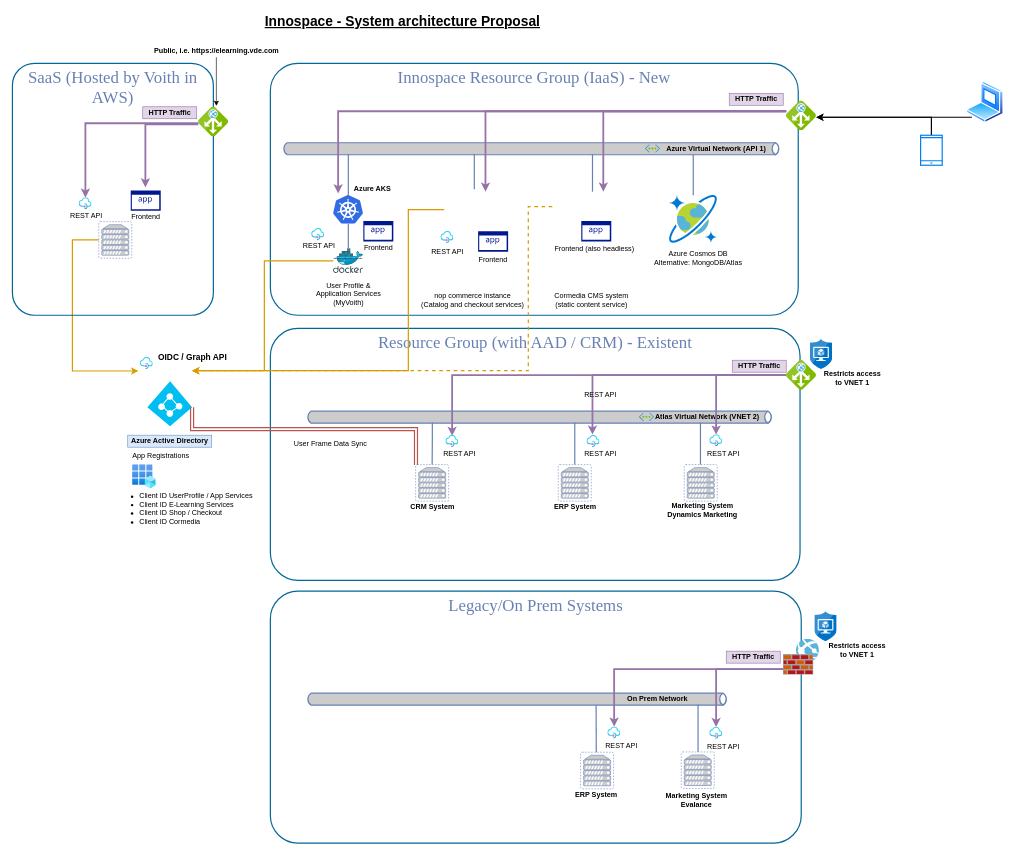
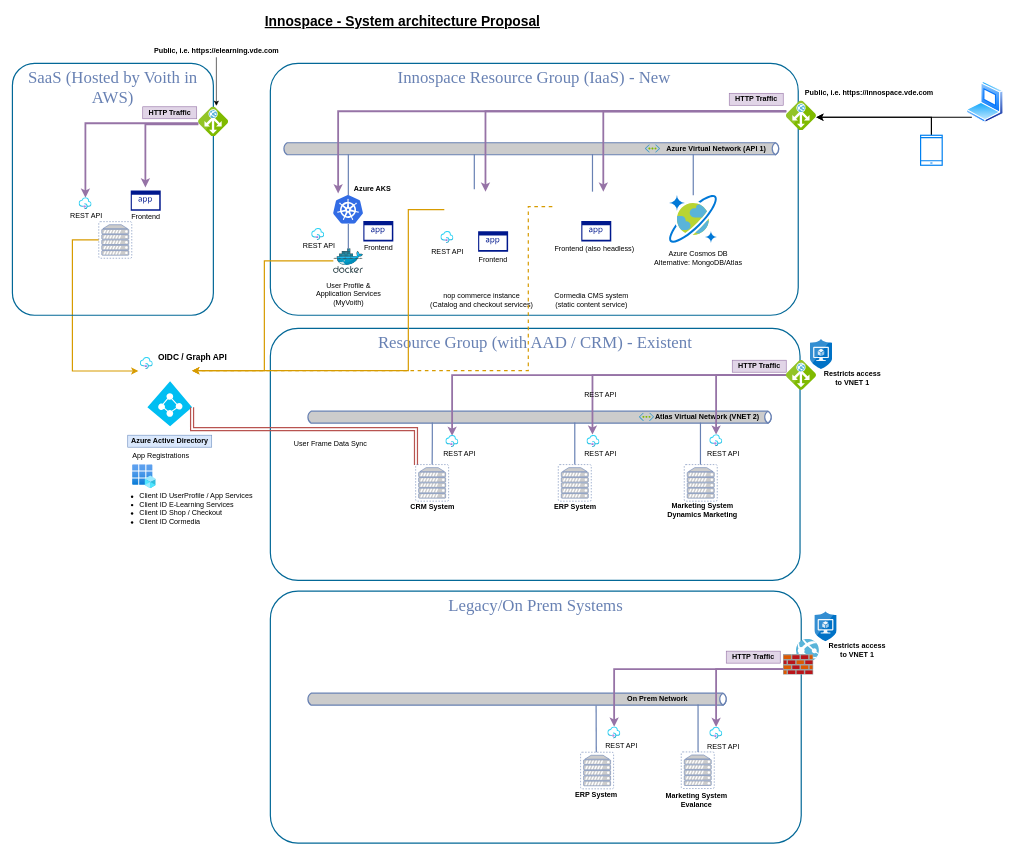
node "Public, i.e. https://innospace.vde.com": added
node "nop commerce instance (Catalog and checkout services)": moved (473, 300) -> (482, 300)
